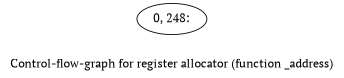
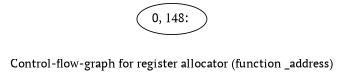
node "0, 248:": label "0, 248:" -> "0, 148:"
